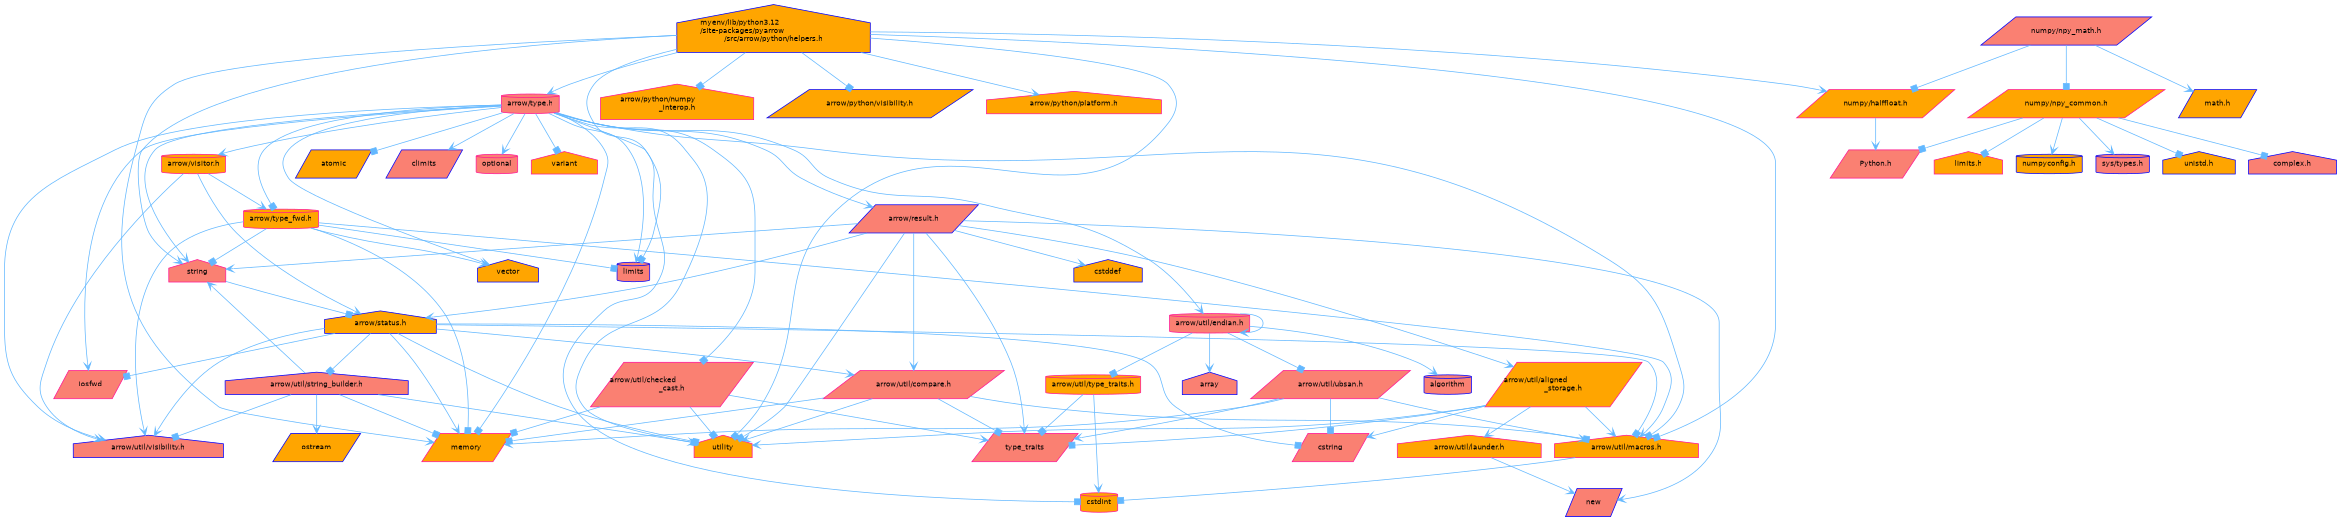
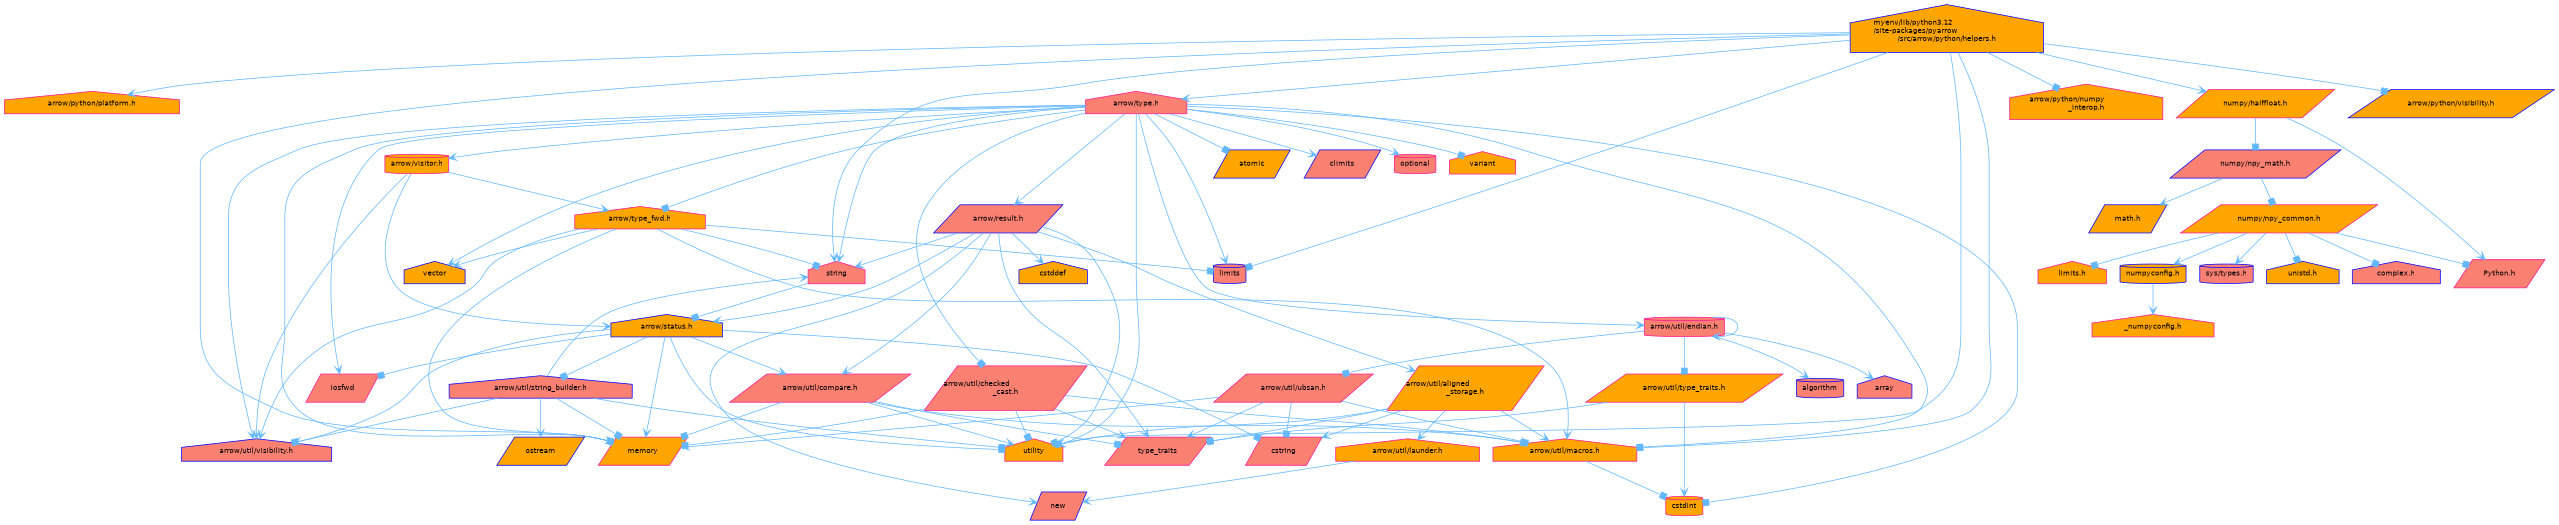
edge "numpy/npy_math.h" -> "numpy/halffloat.h": reversed
node "arrow/type.h": shape cylinder -> house
node "arrow/type_fwd.h": shape cylinder -> house
node "_numpyconfig.h": added
edge "arrow/status.h" -> "arrow/util/macros.h": now "arrow/util/checked _cast.h" -> "arrow/util/macros.h"
node "arrow/util/type_traits.h": shape cylinder -> parallelogram
